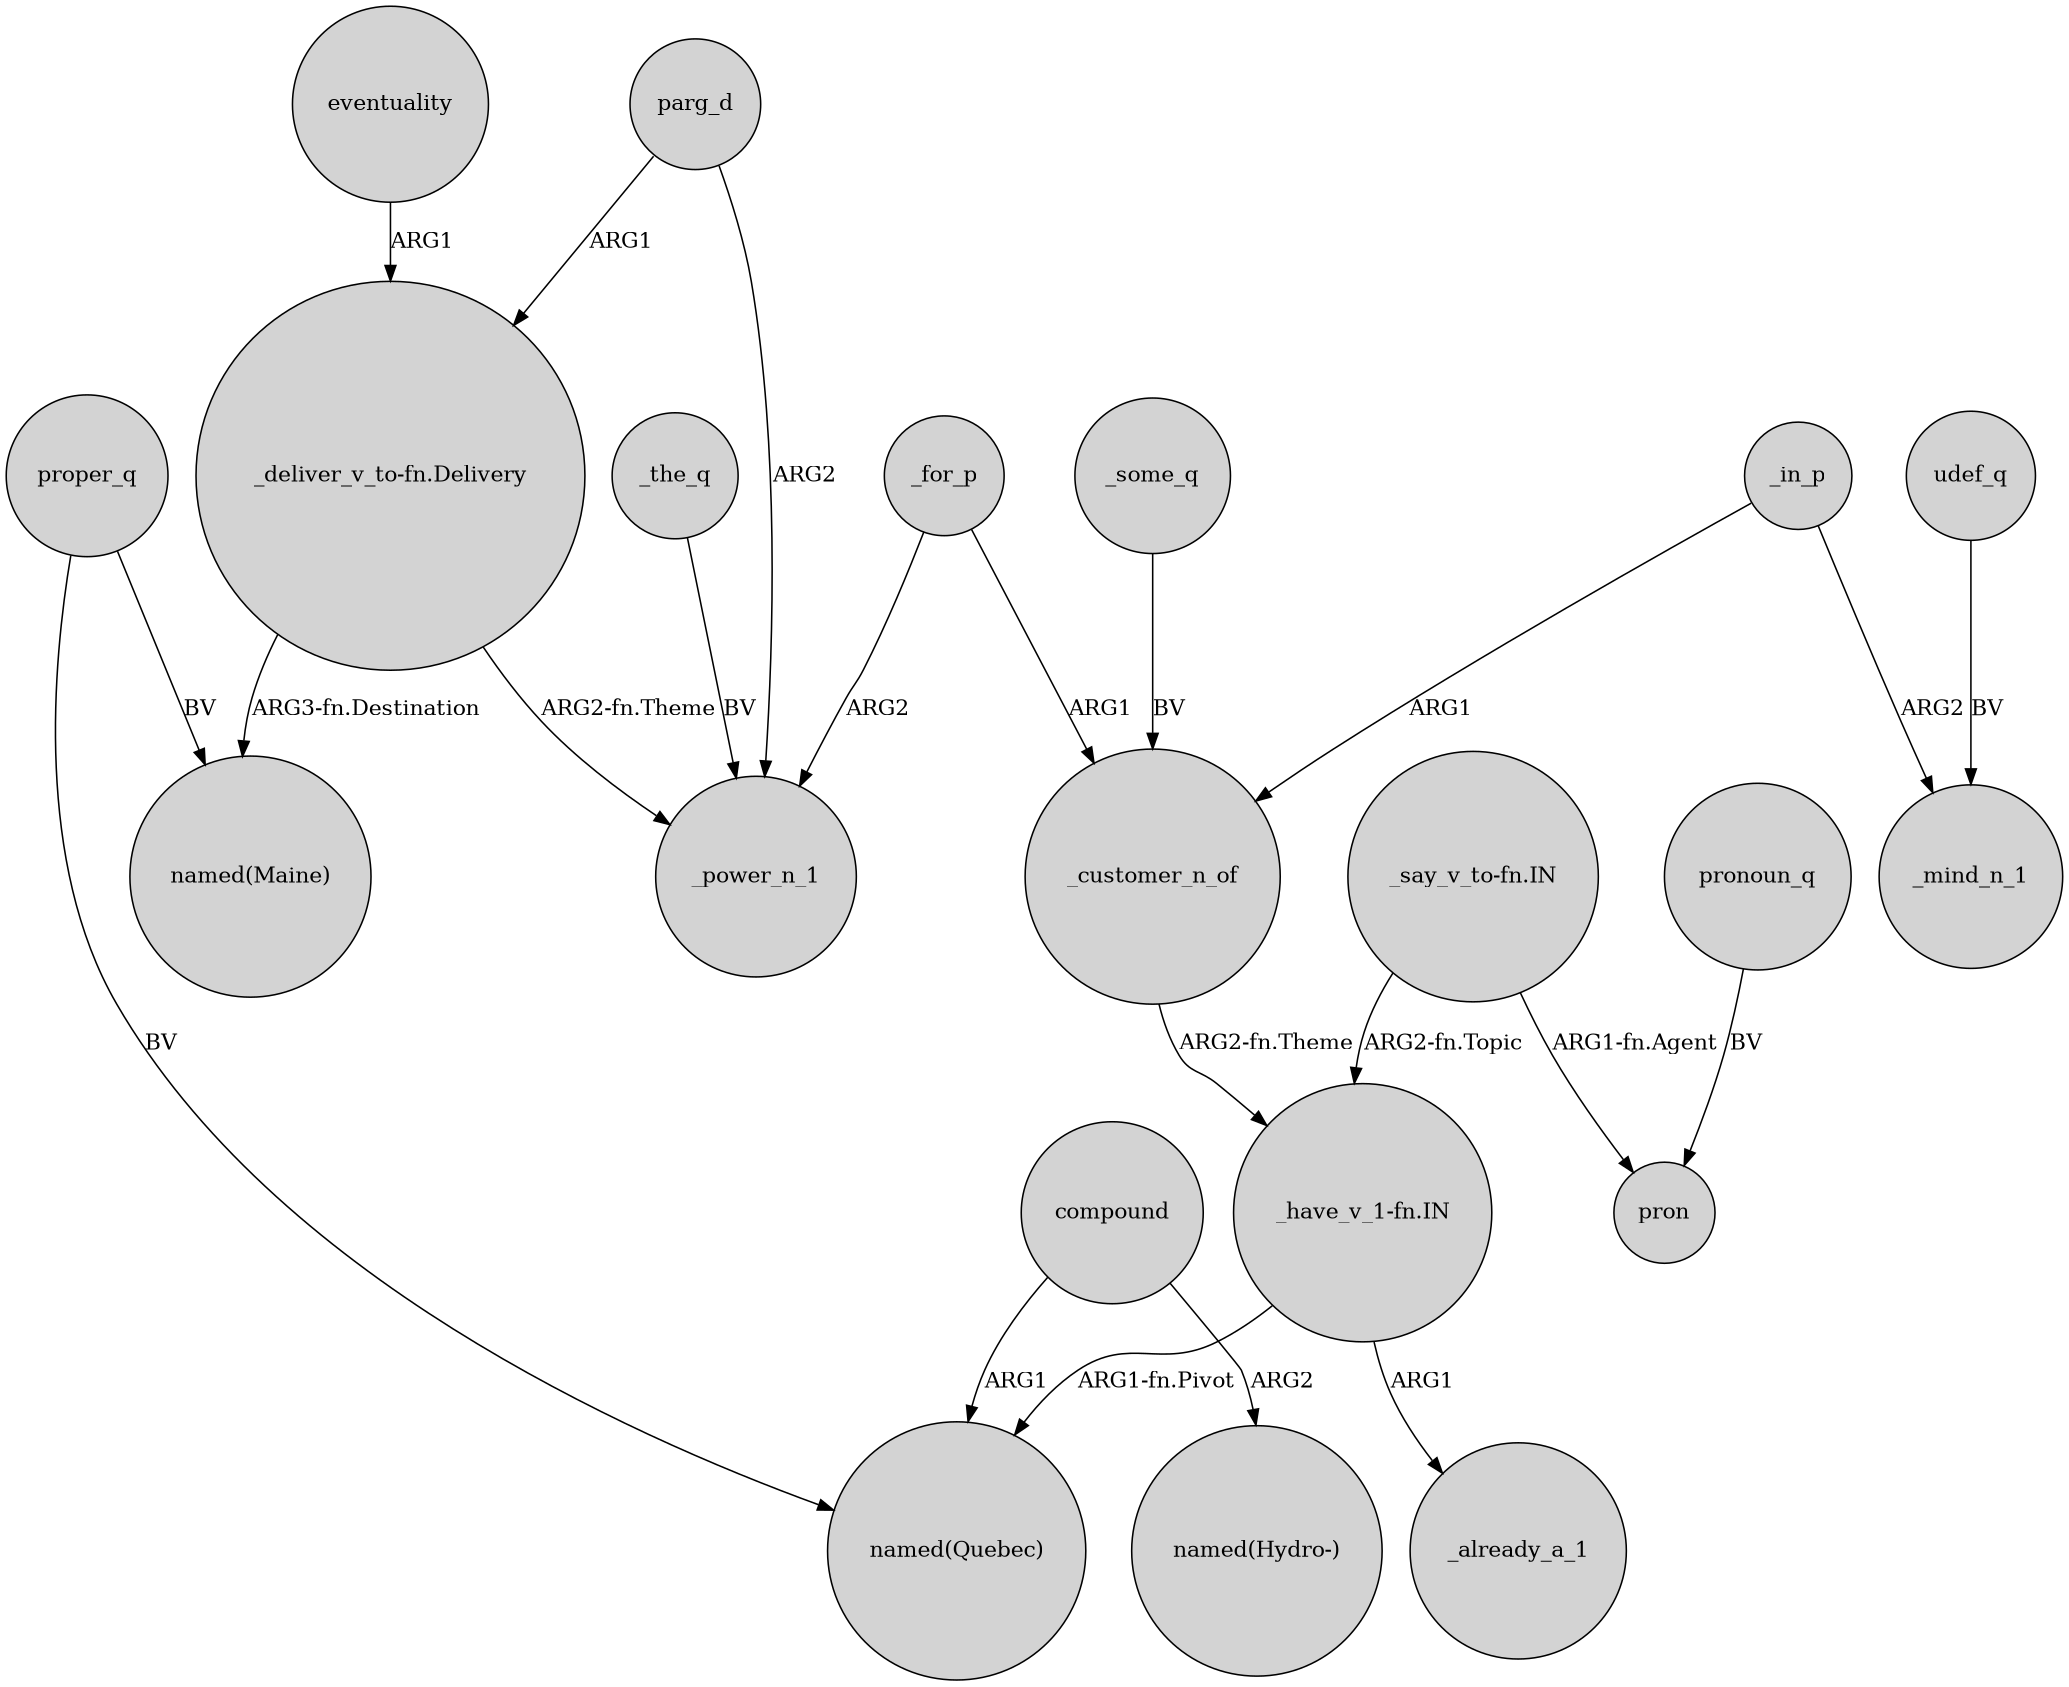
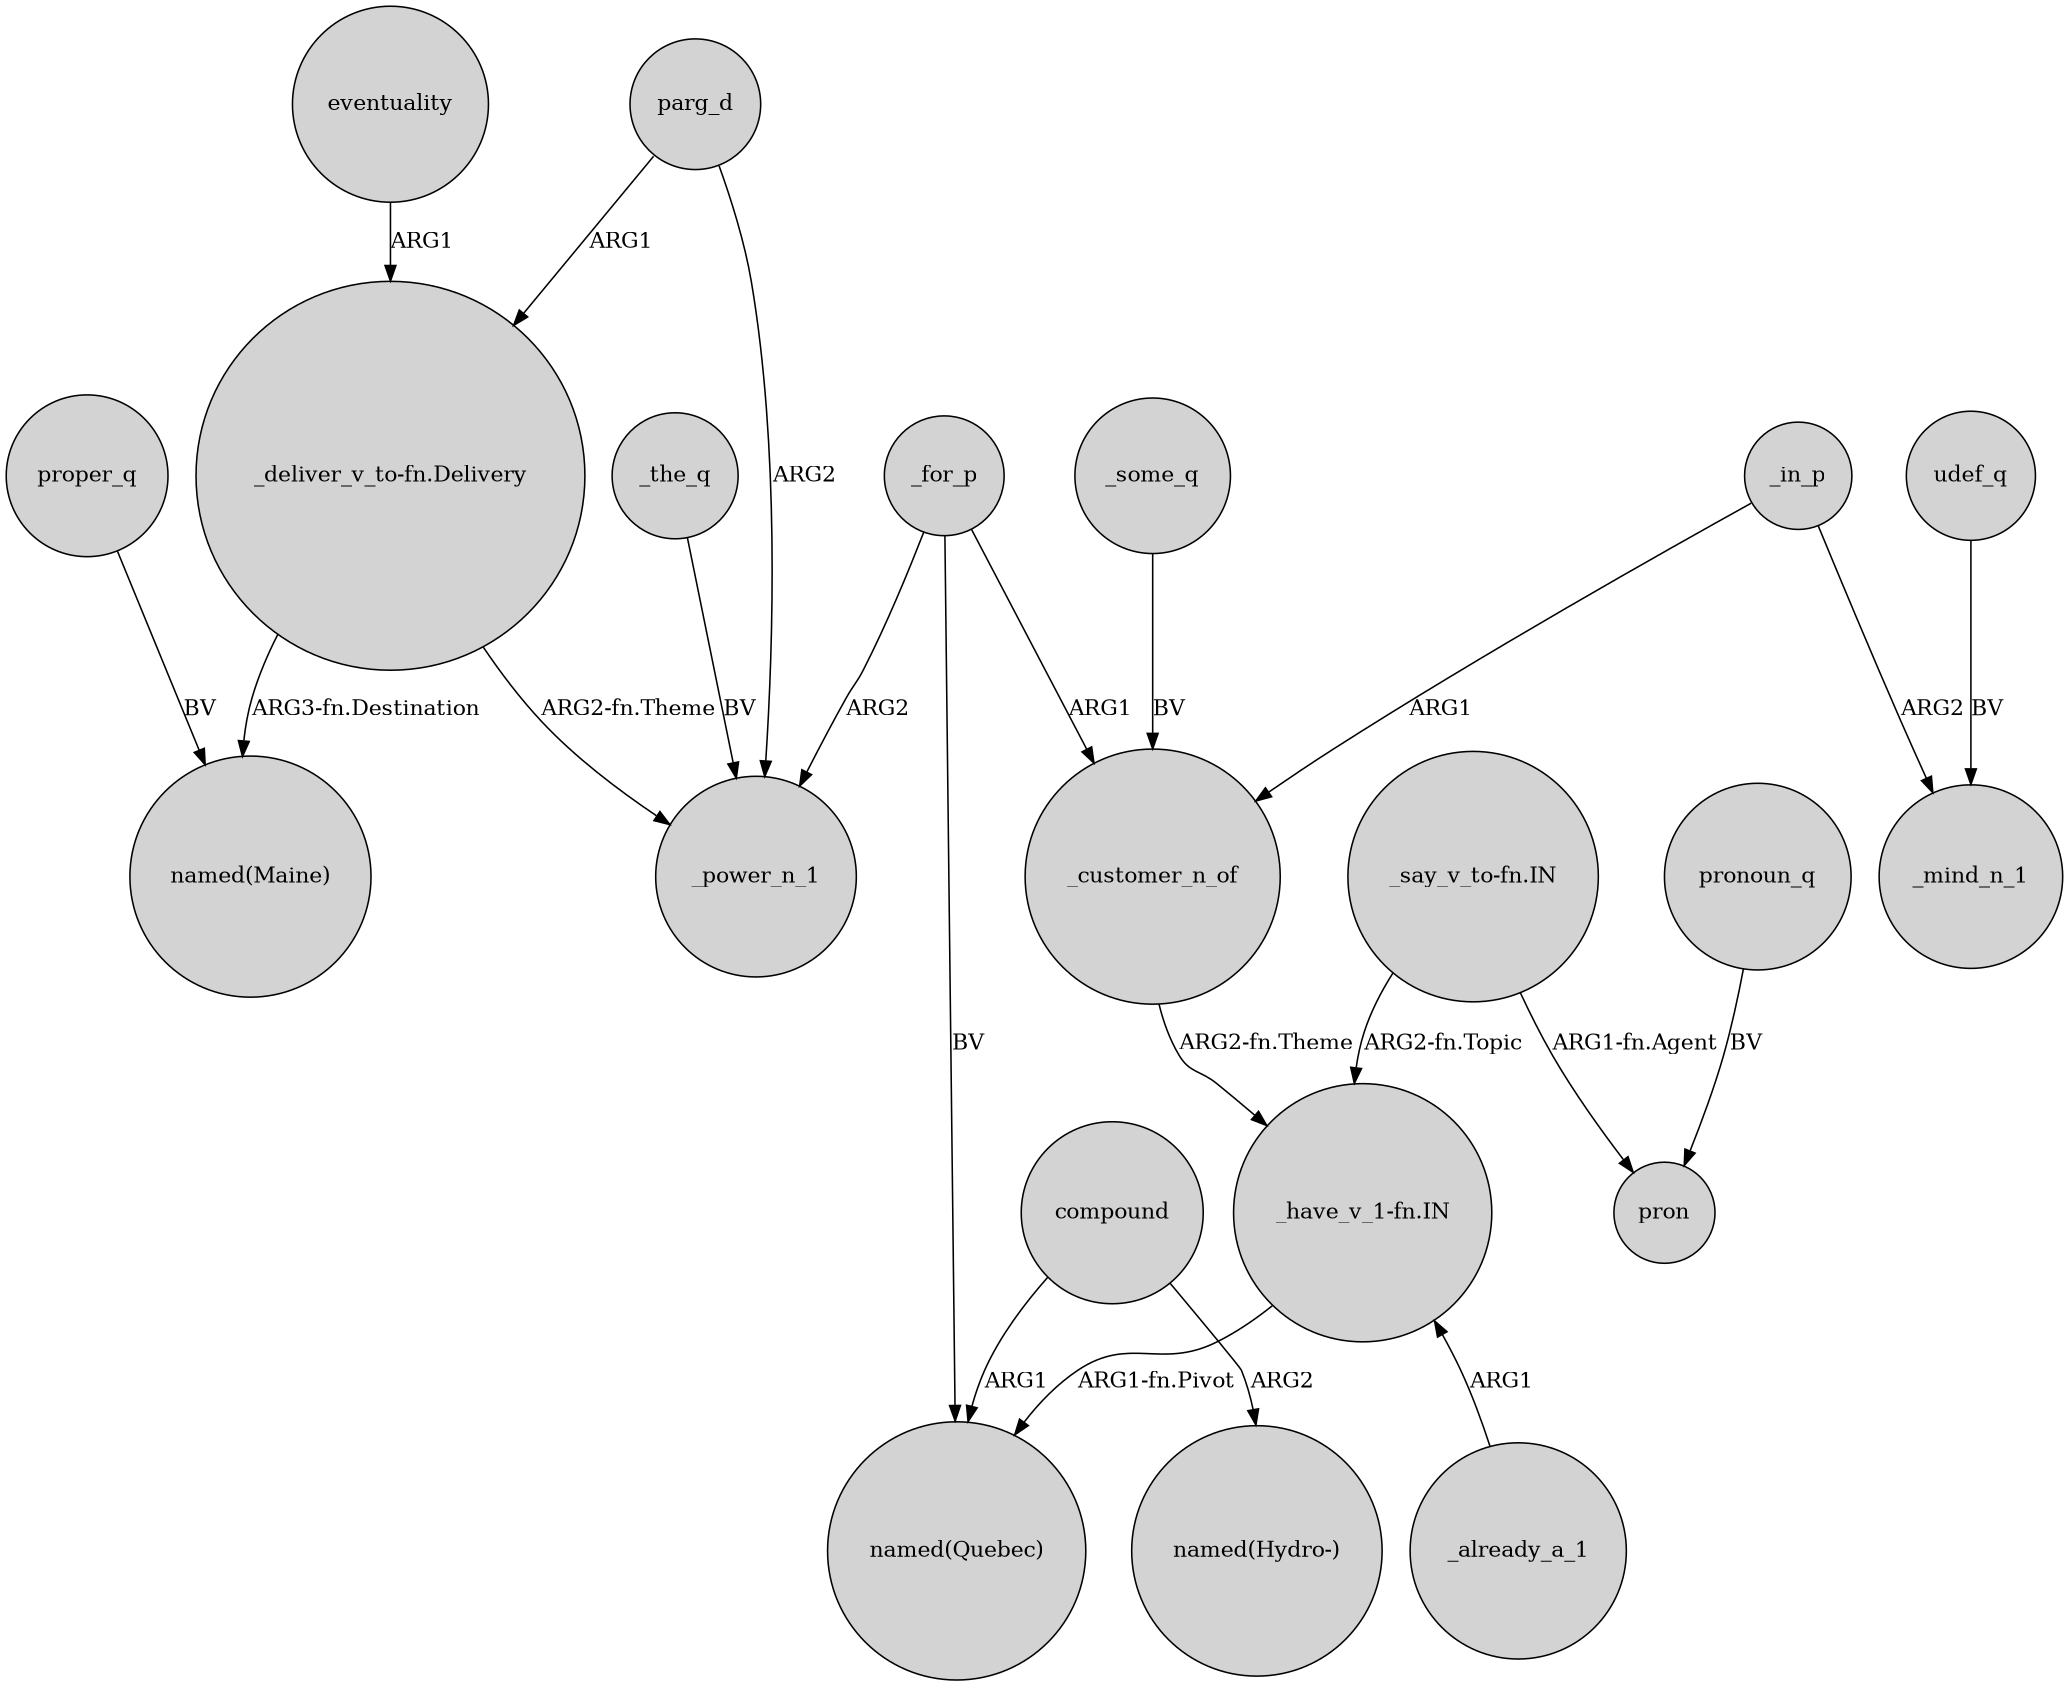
edge "proper_q" -> "named(Quebec)": now "_for_p" -> "named(Quebec)"
edge "_have_v_1-fn.IN" -> "_already_a_1": reversed
